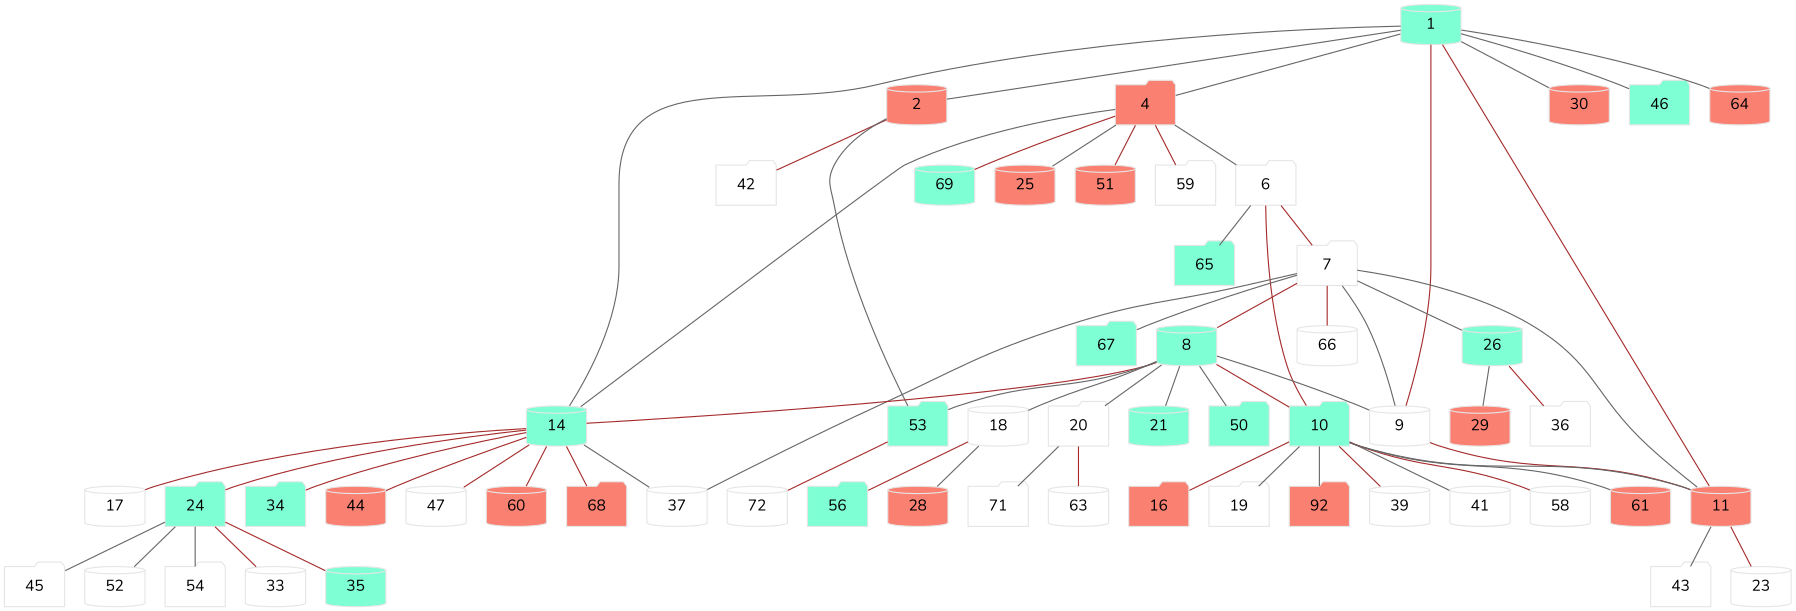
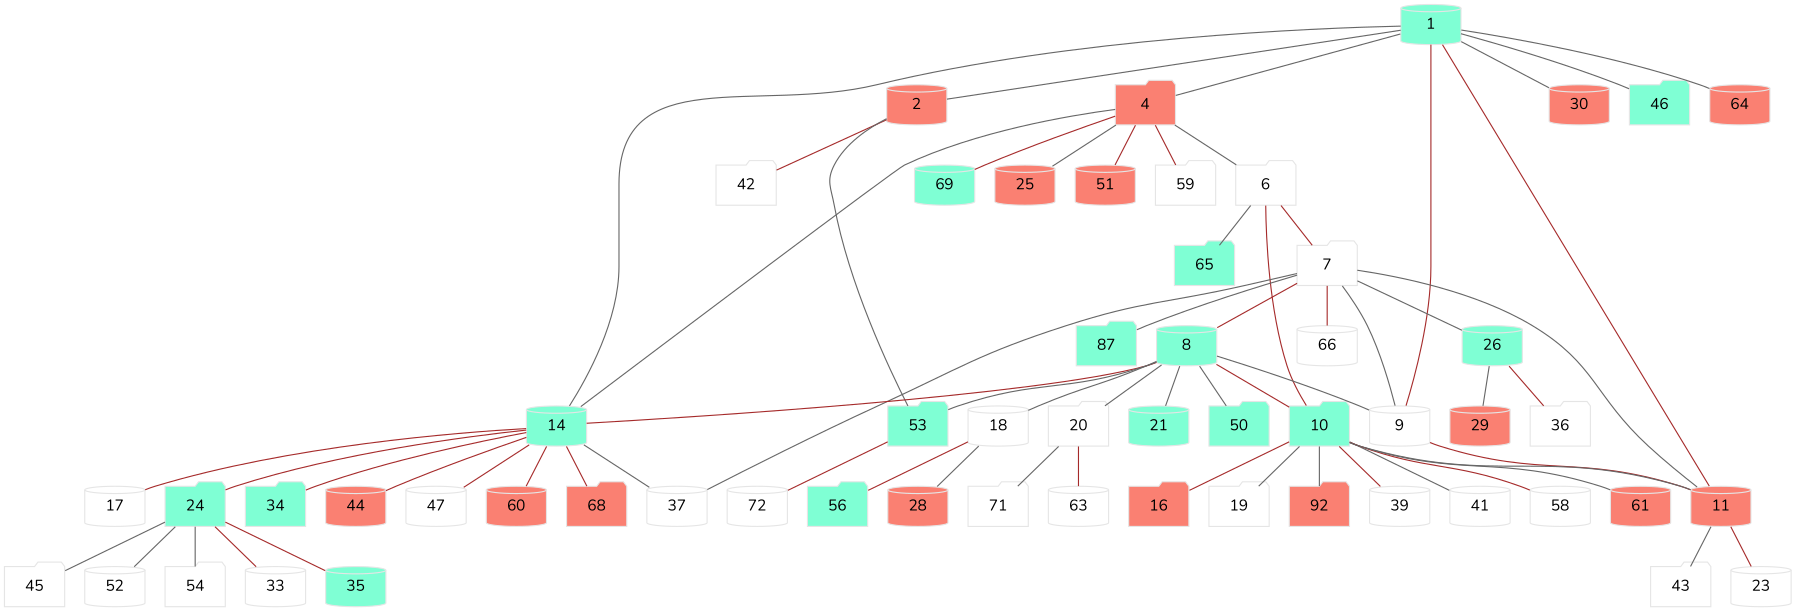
node "67": label "67" -> "87"
